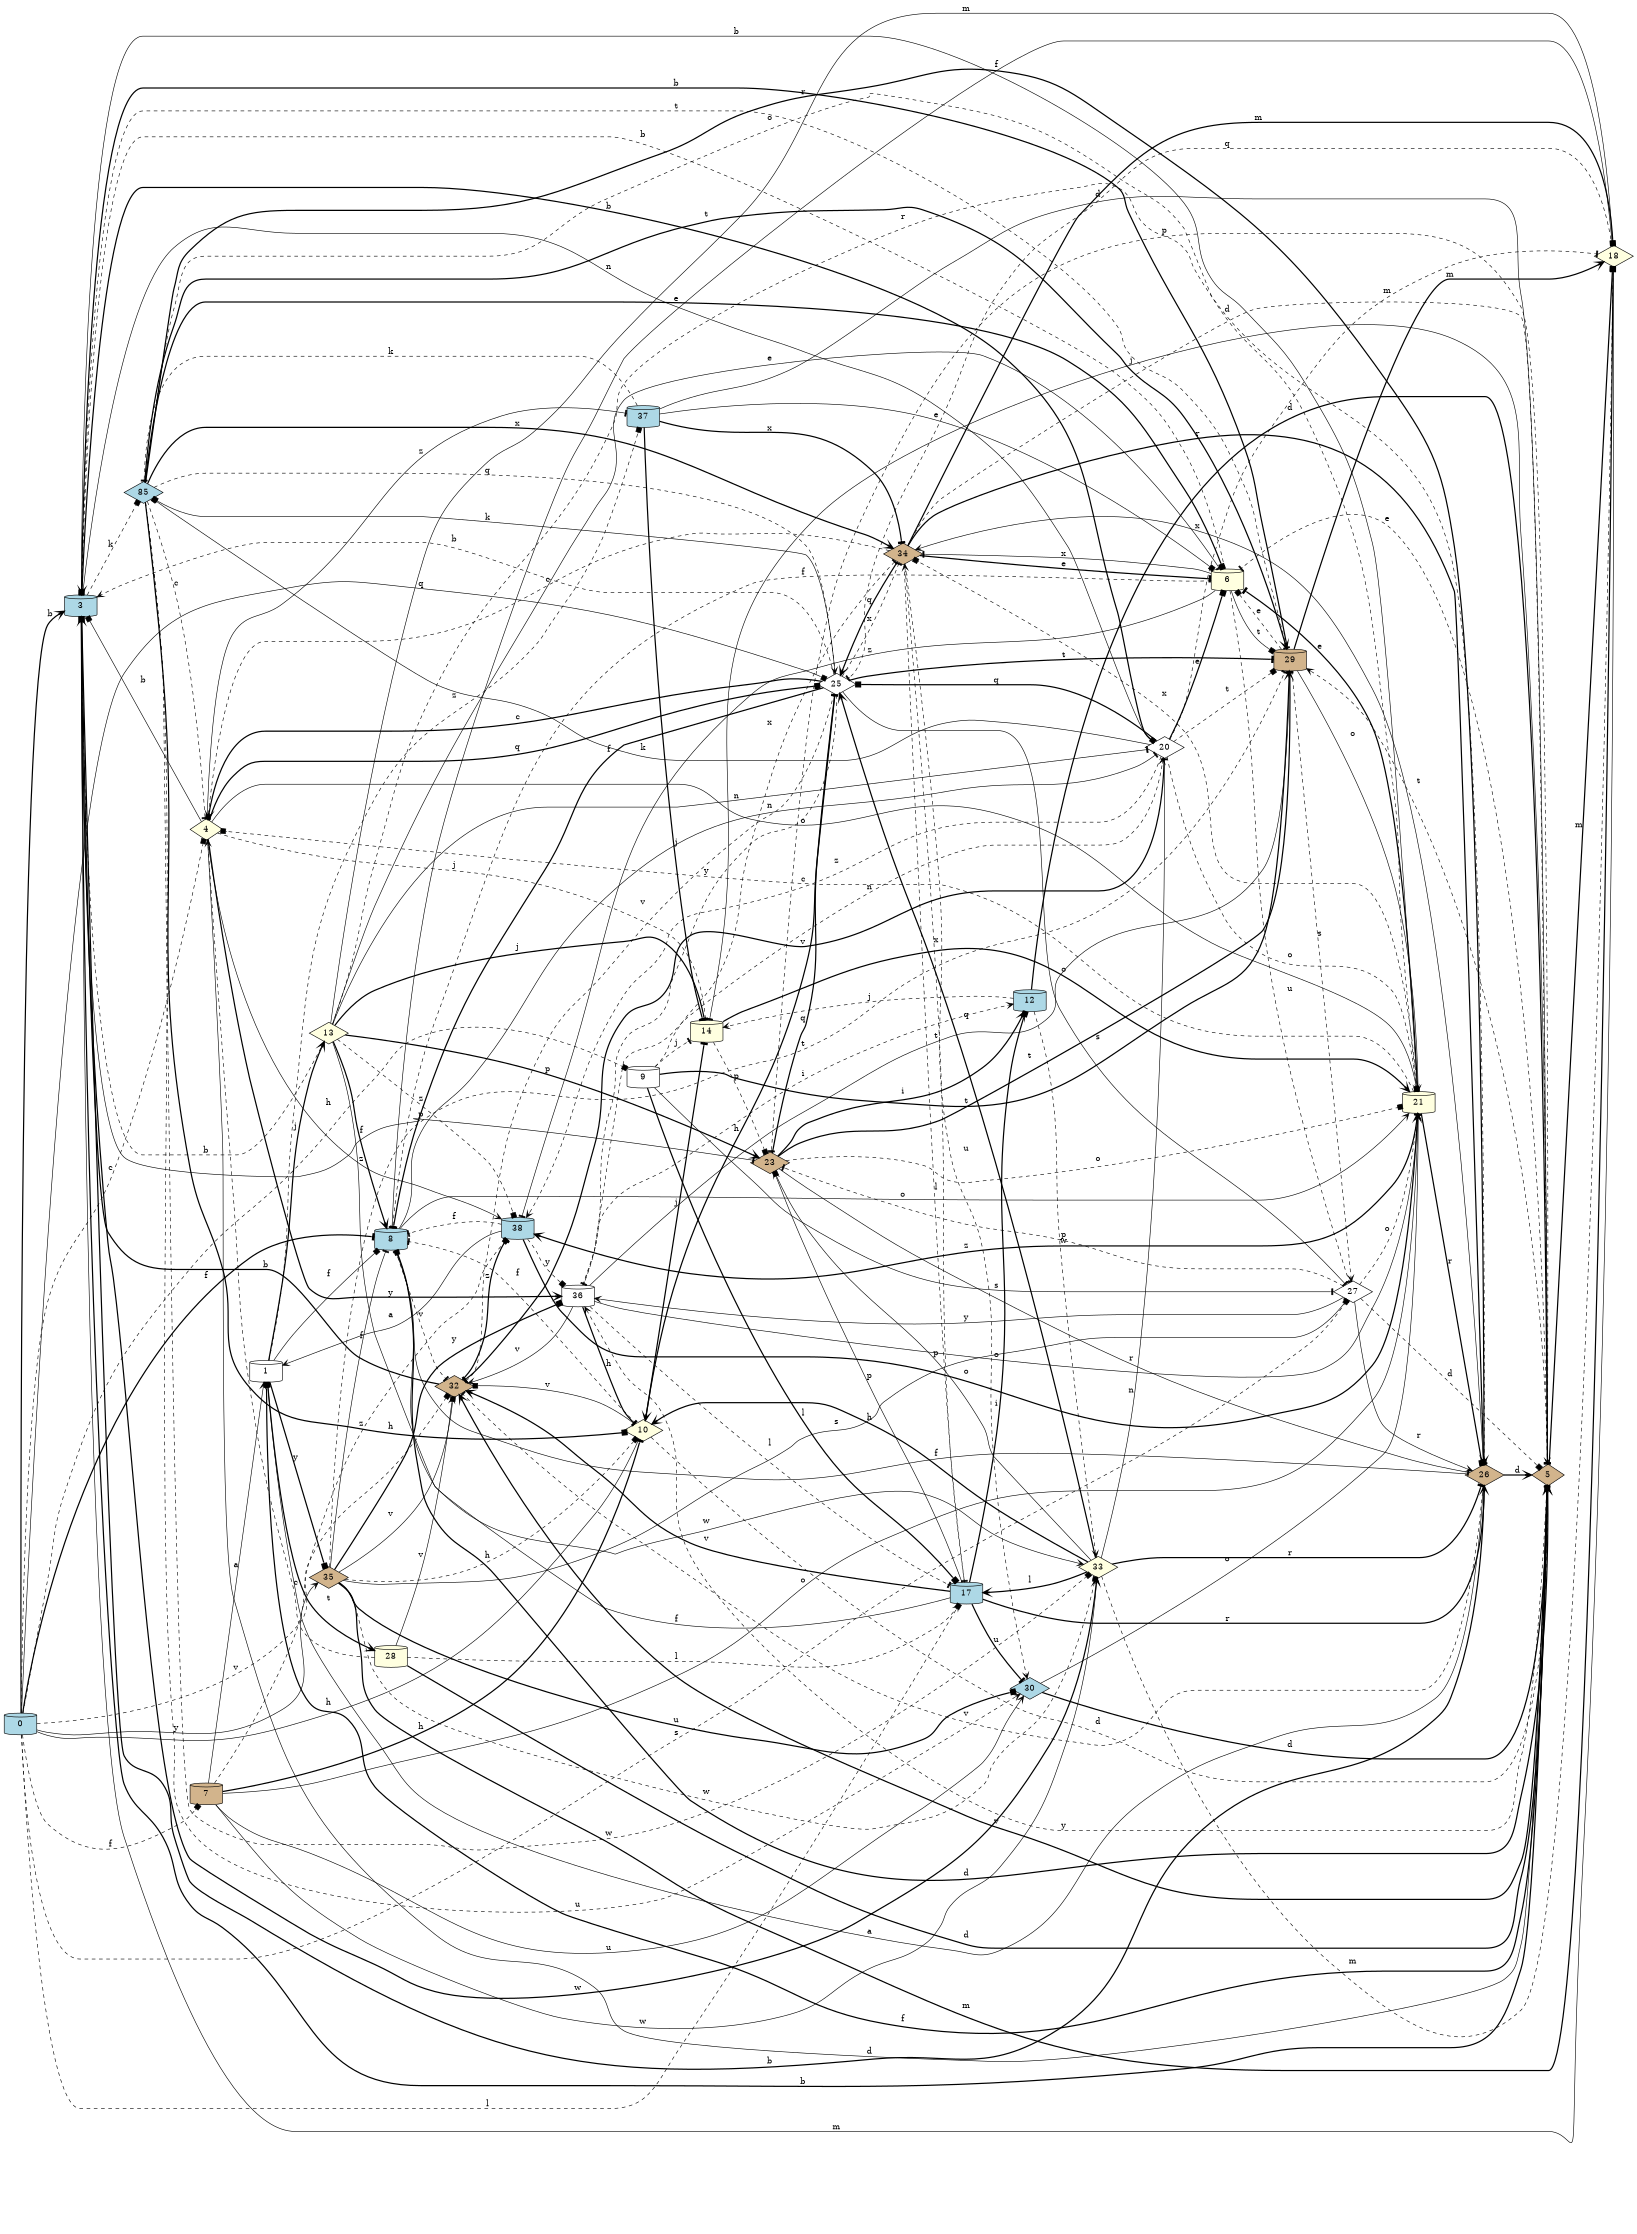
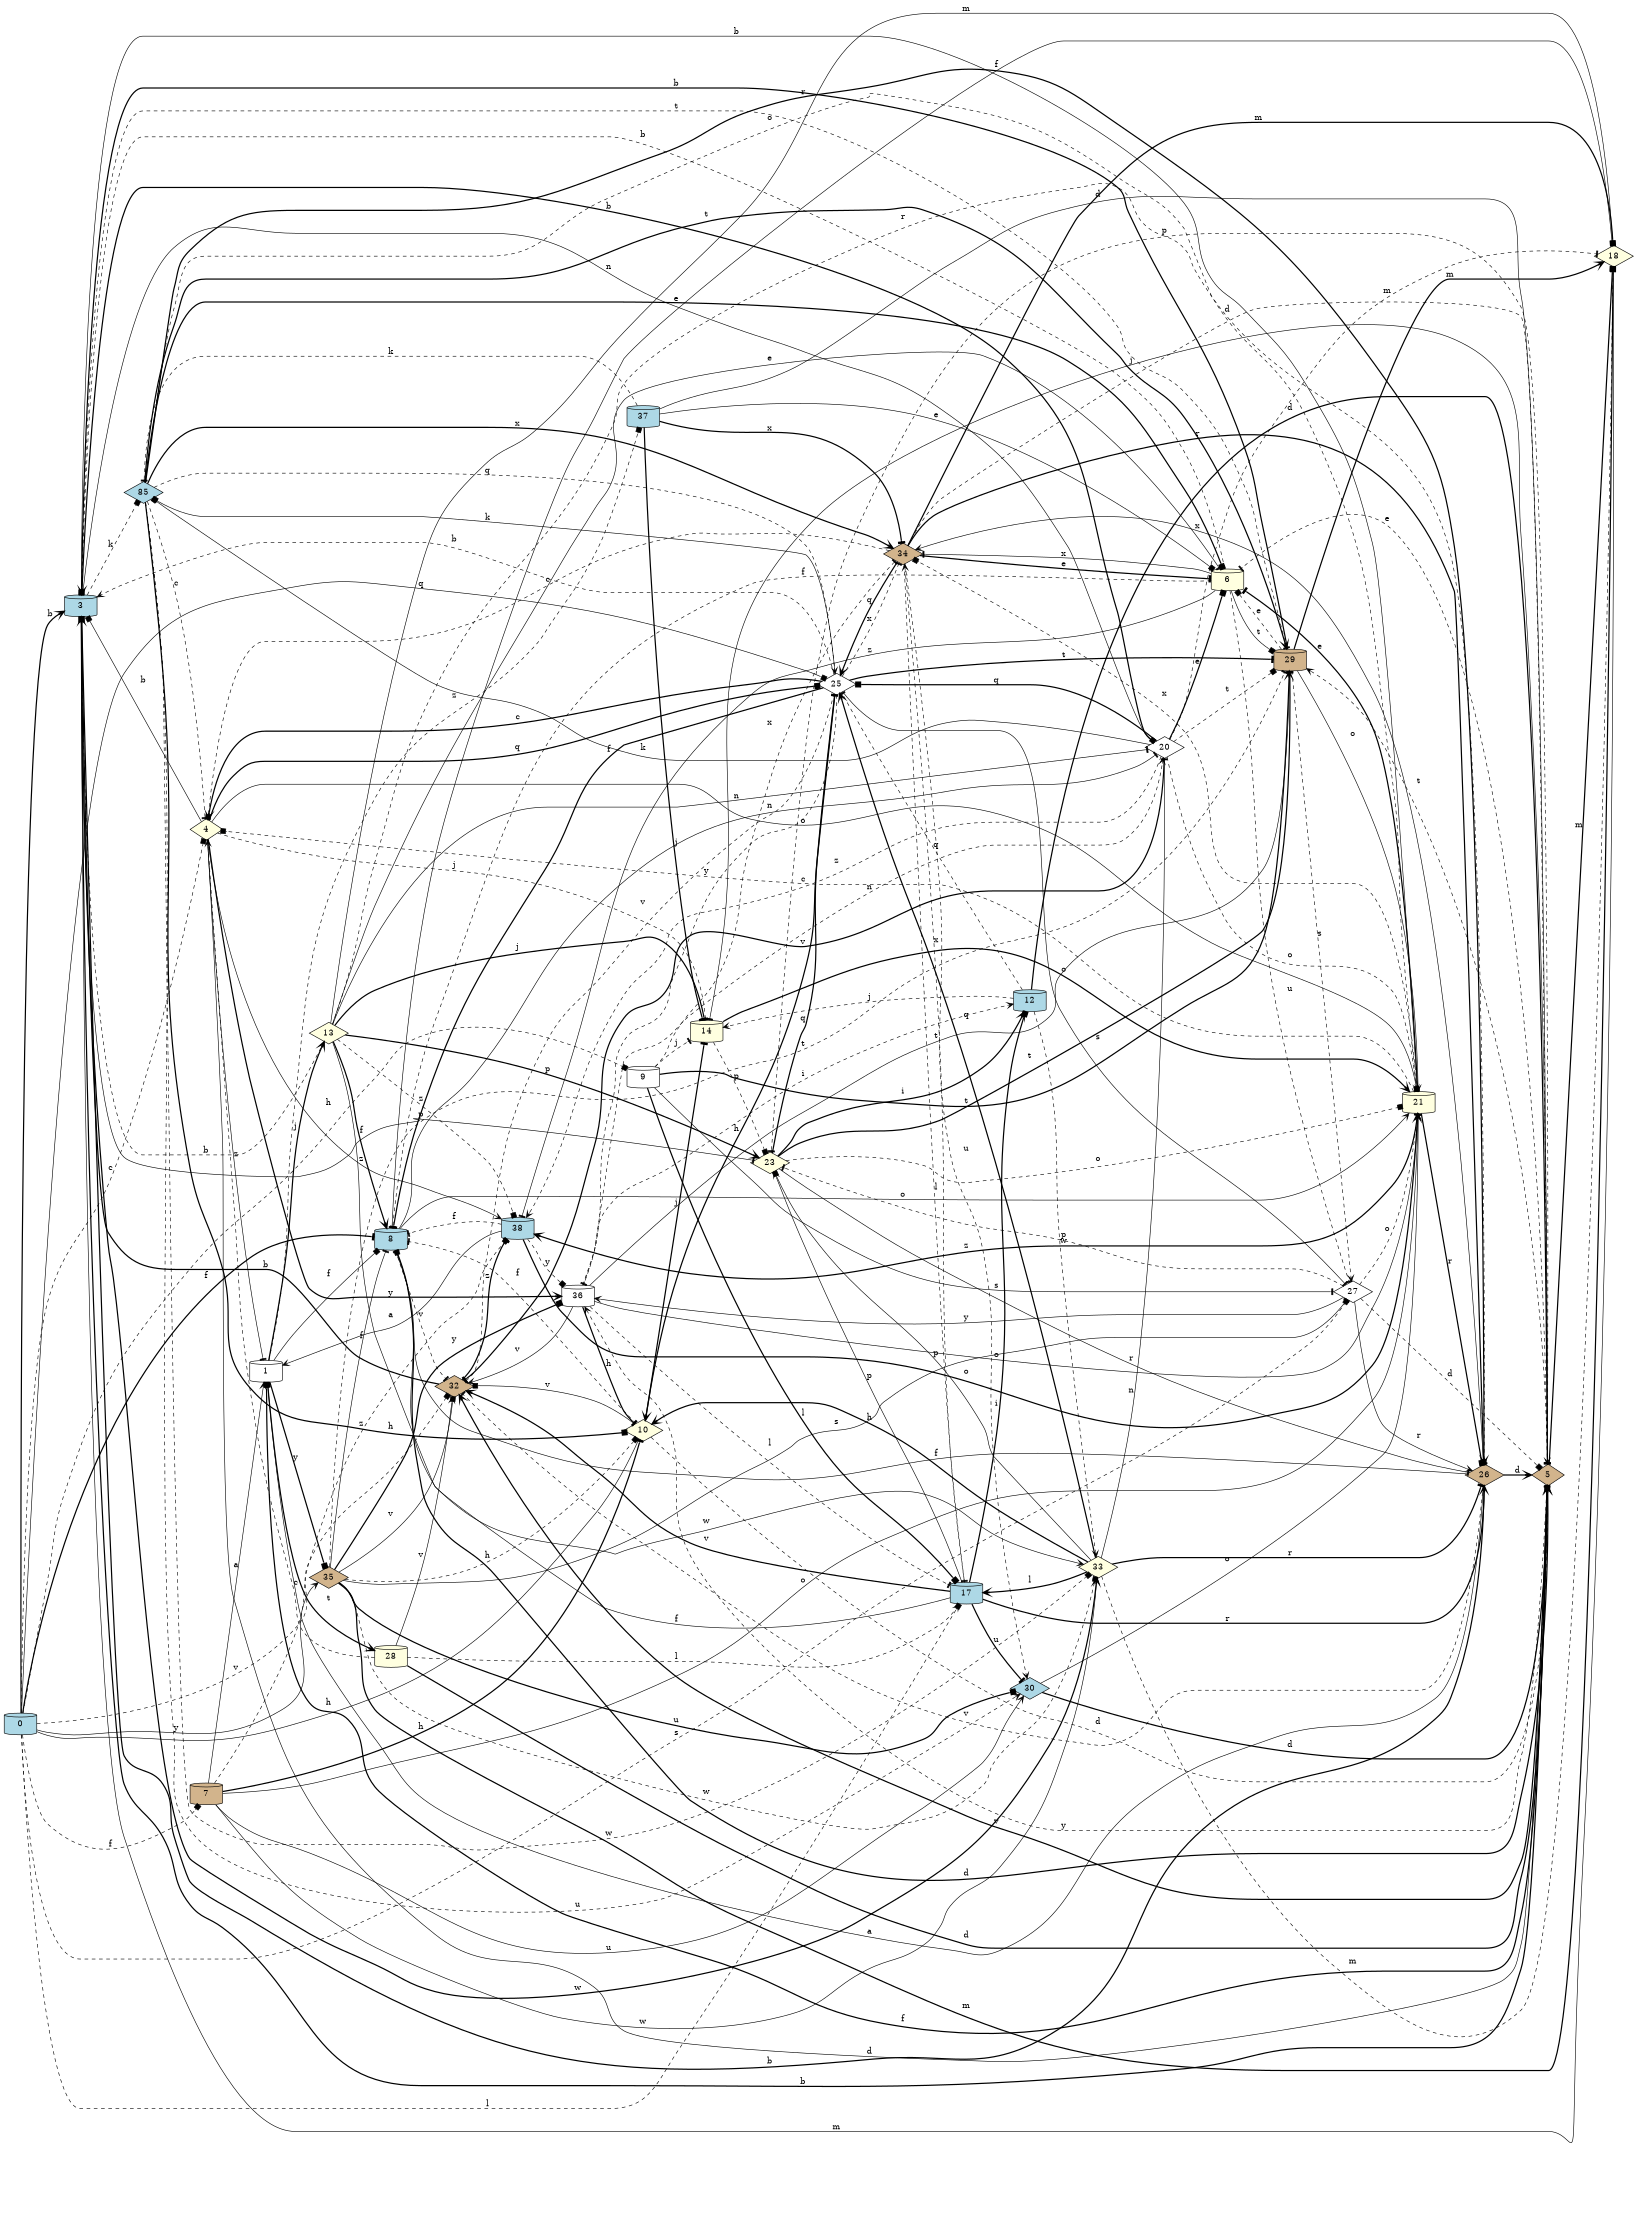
edge "18" -> "25": now "12" -> "25"
edge "4" -> "37": now "4" -> "1"
node "23": fillcolor tan -> lightyellow
